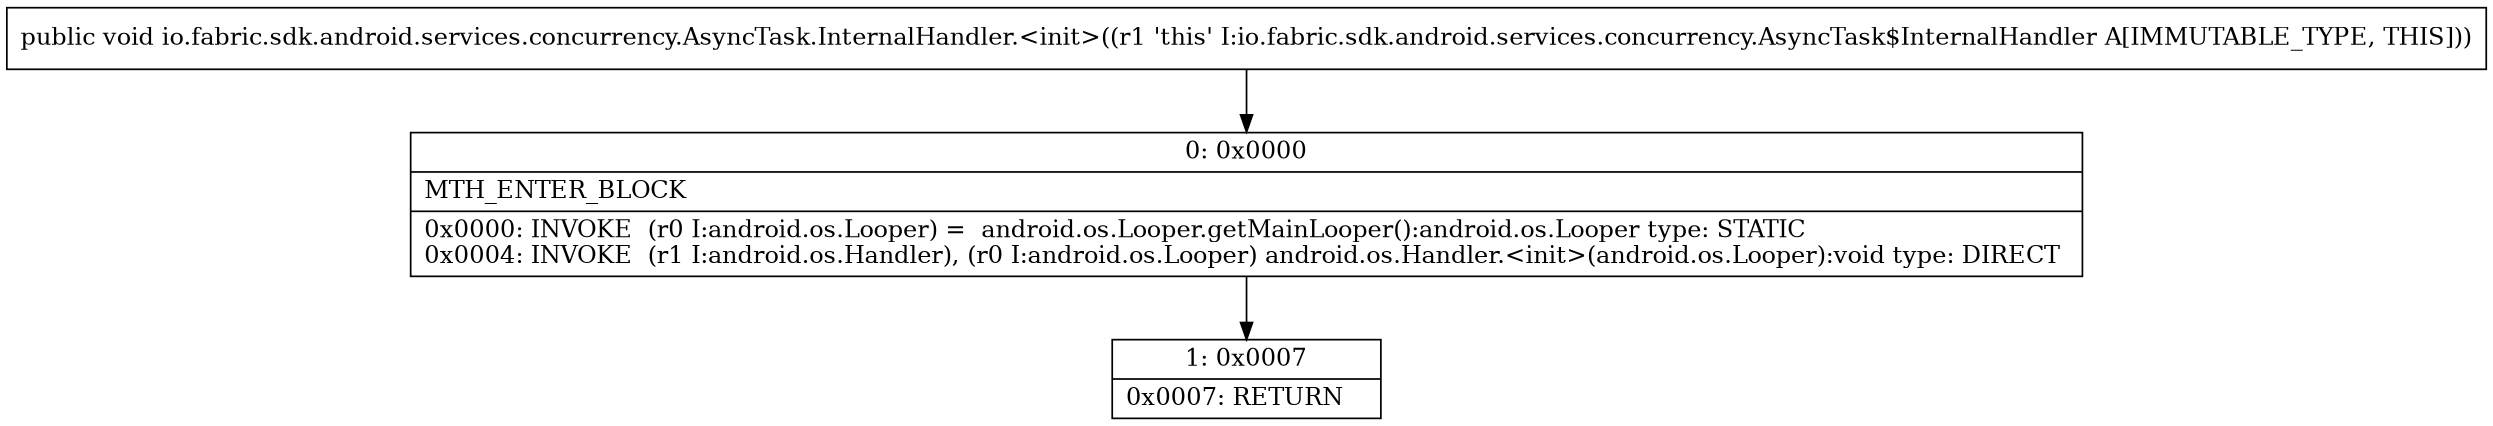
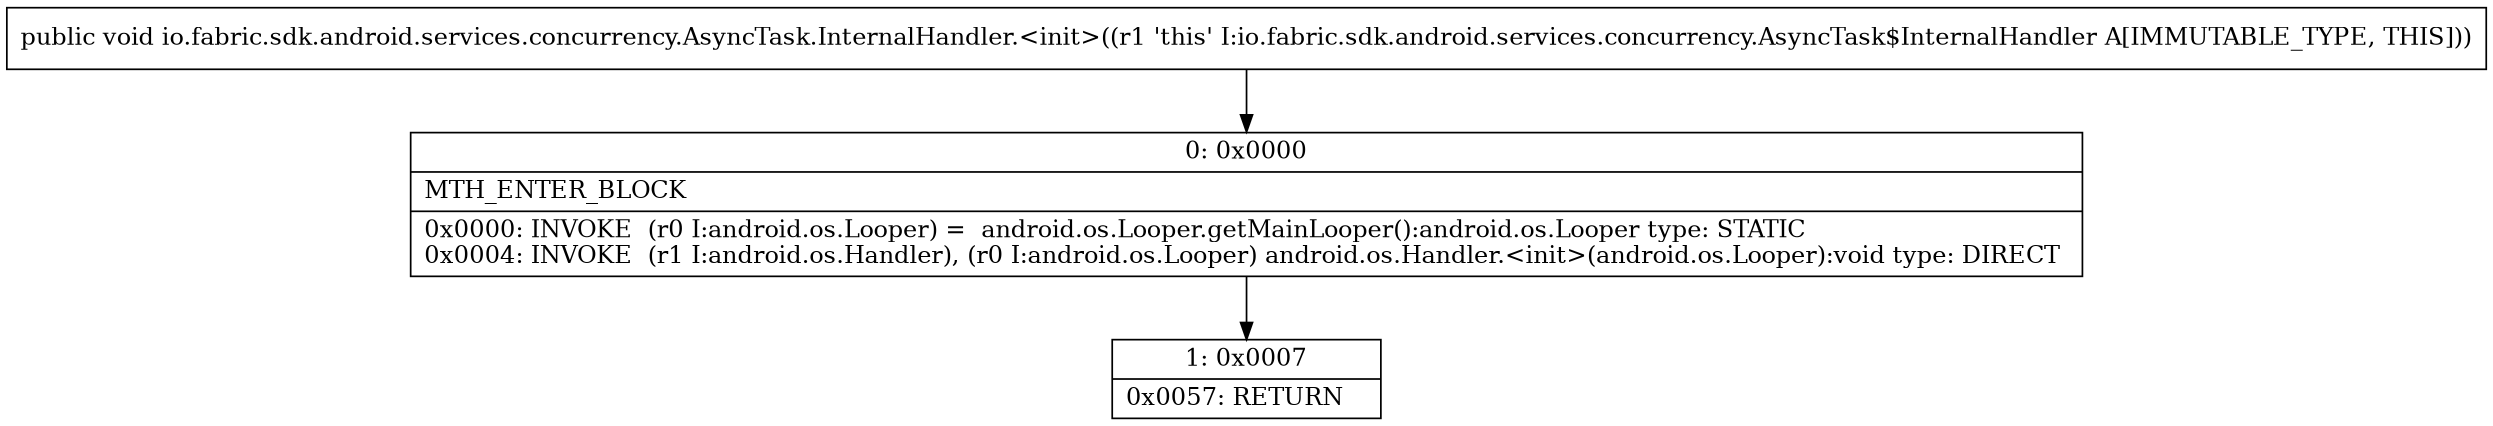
node "1: 0x0007": text "0x0007: RETURN" -> "0x0057: RETURN"
